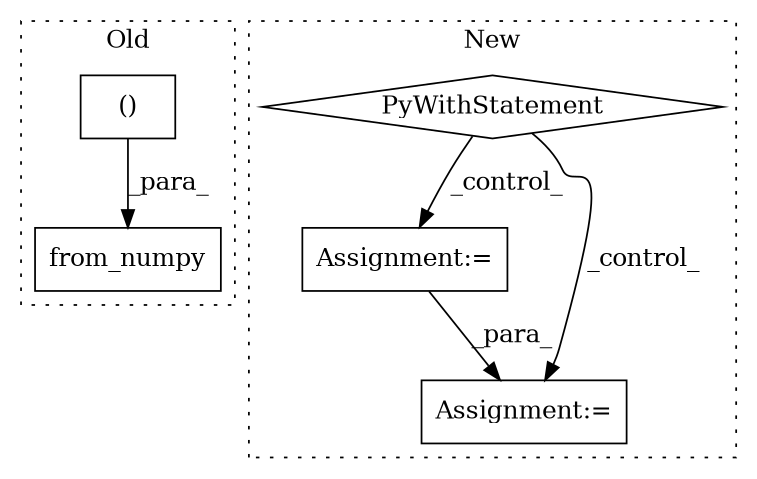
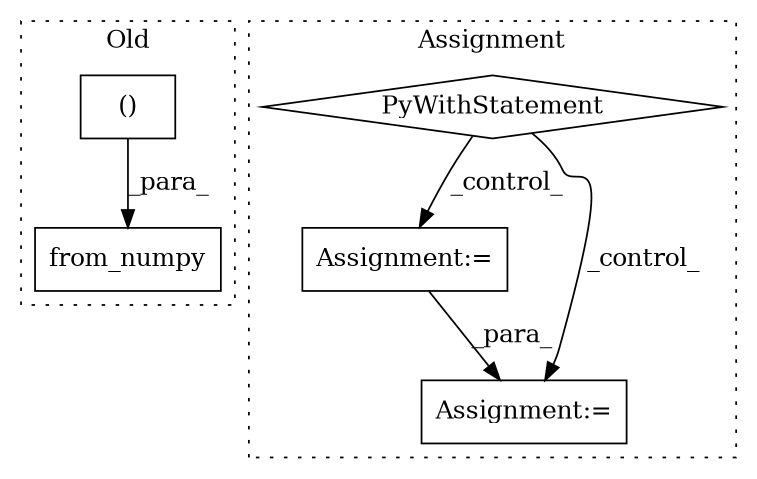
cluster "New": label "New" -> "Assignment"
